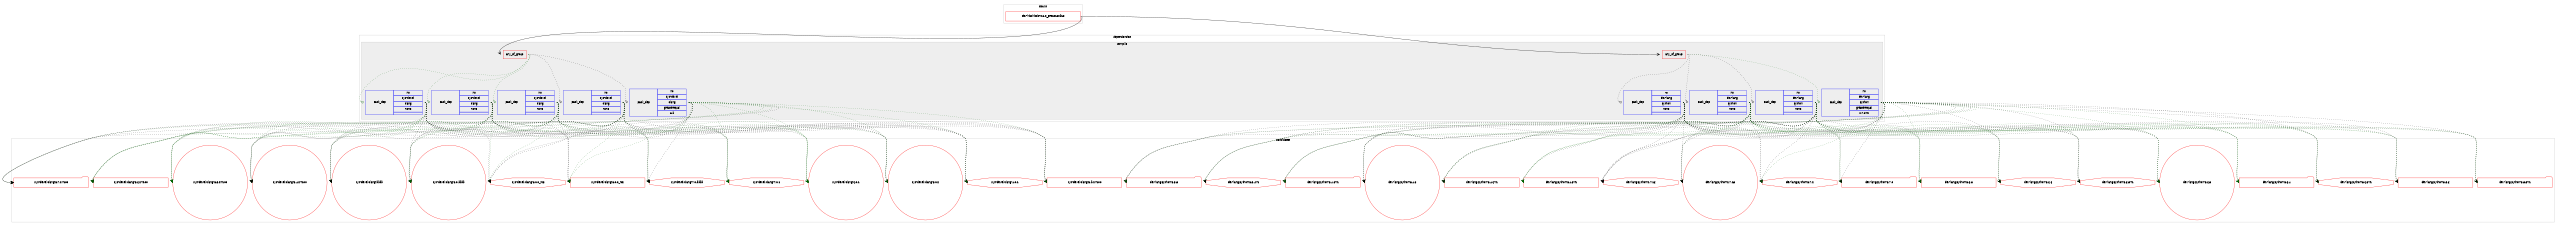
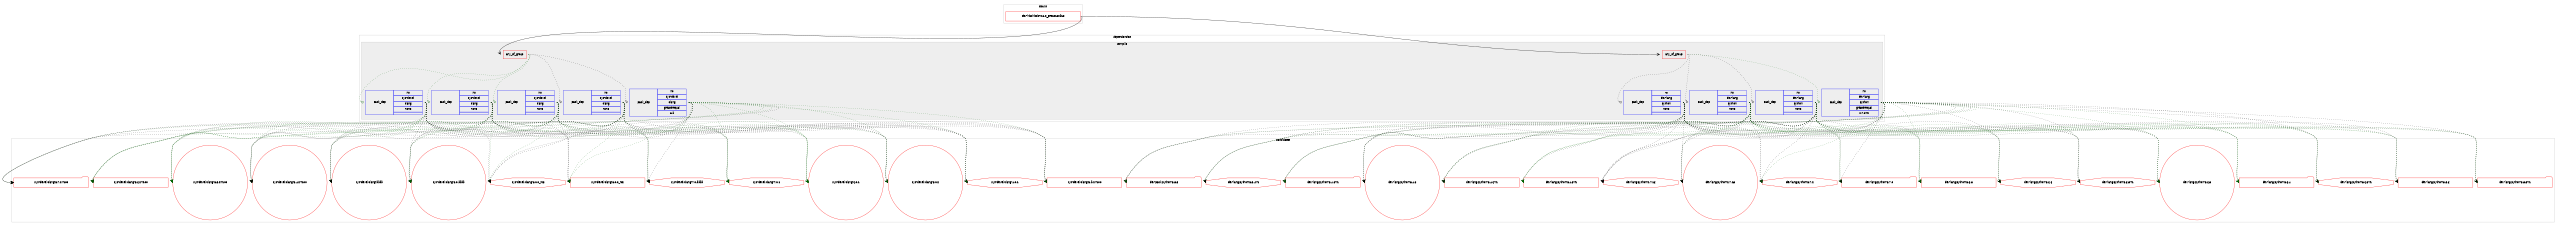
node "dev-lang/python-3.5.5": label "dev-lang/python-3.5.5" -> "dev-pack/python-3.5.5"
